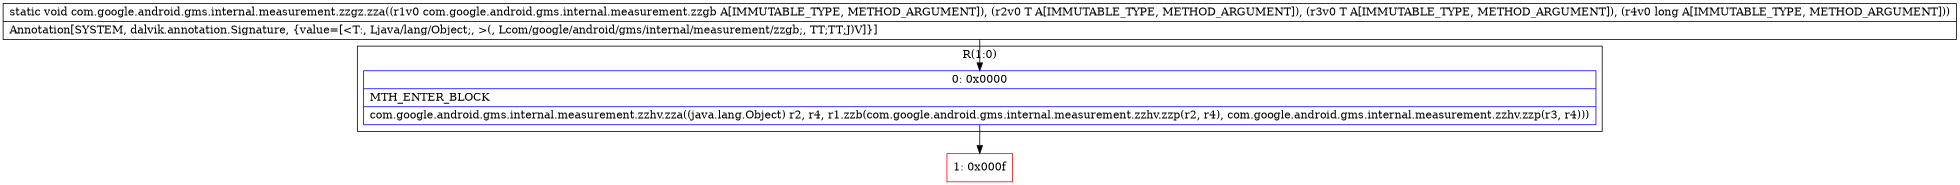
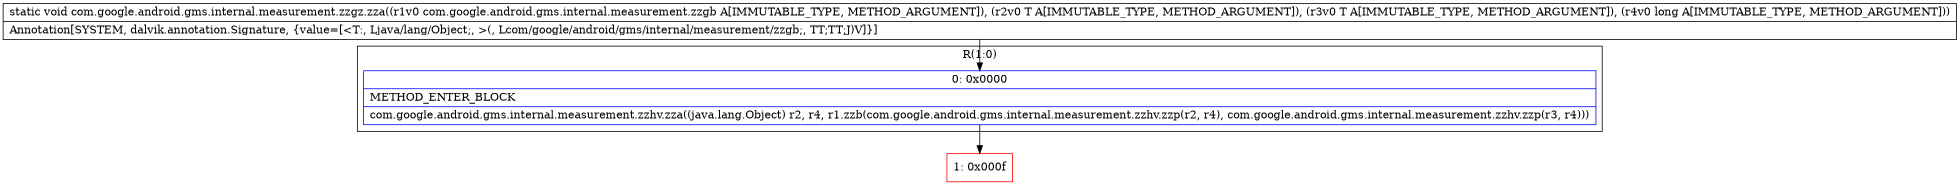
node "0: 0x0000": text "MTH_ENTER_BLOCK" -> "METHOD_ENTER_BLOCK"
